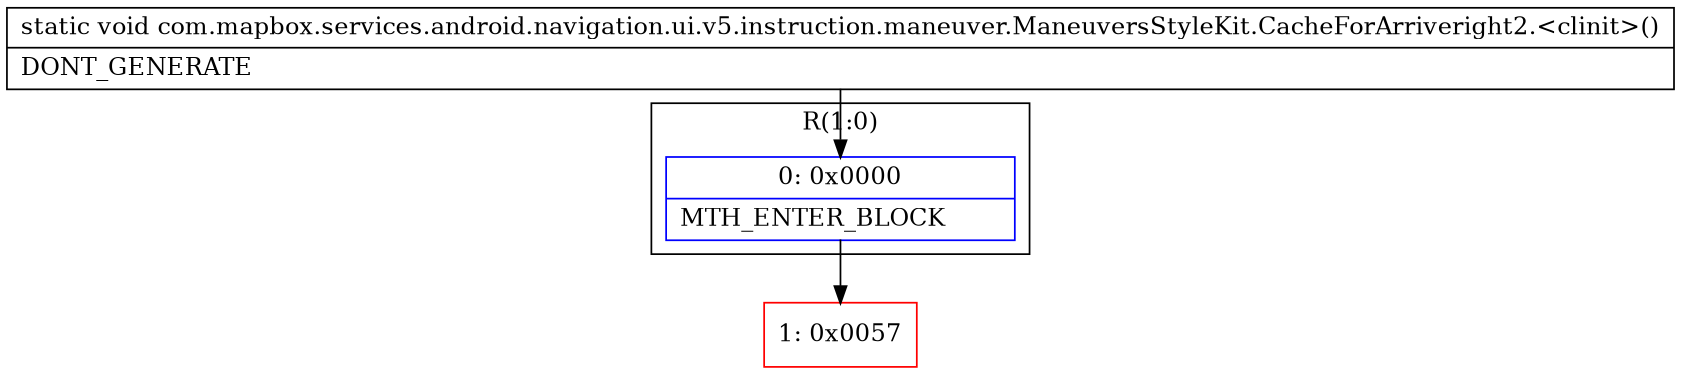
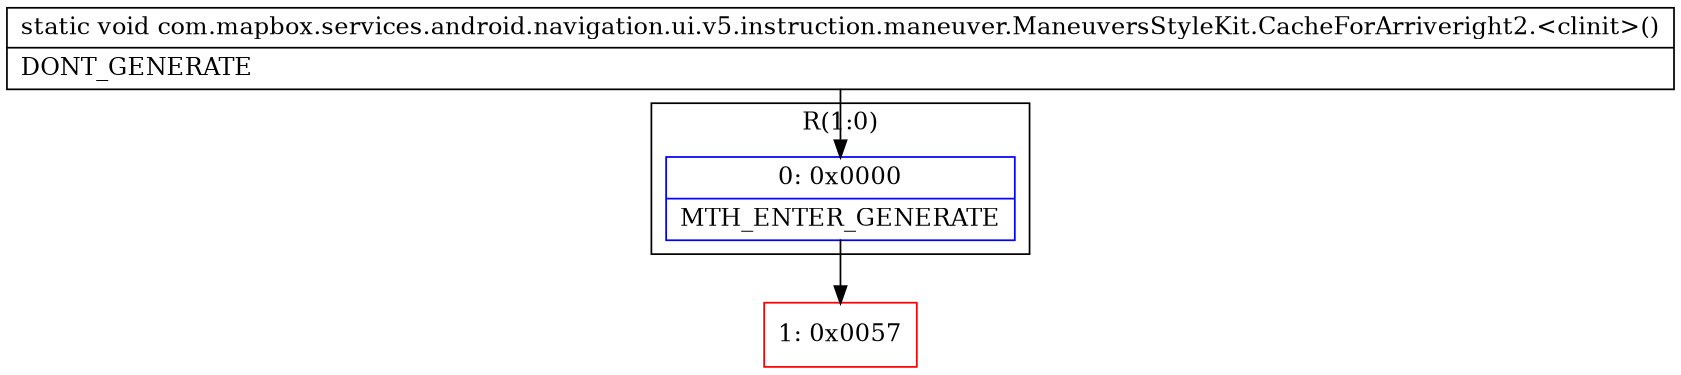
node "0: 0x0000": text "MTH_ENTER_BLOCK" -> "MTH_ENTER_GENERATE"
